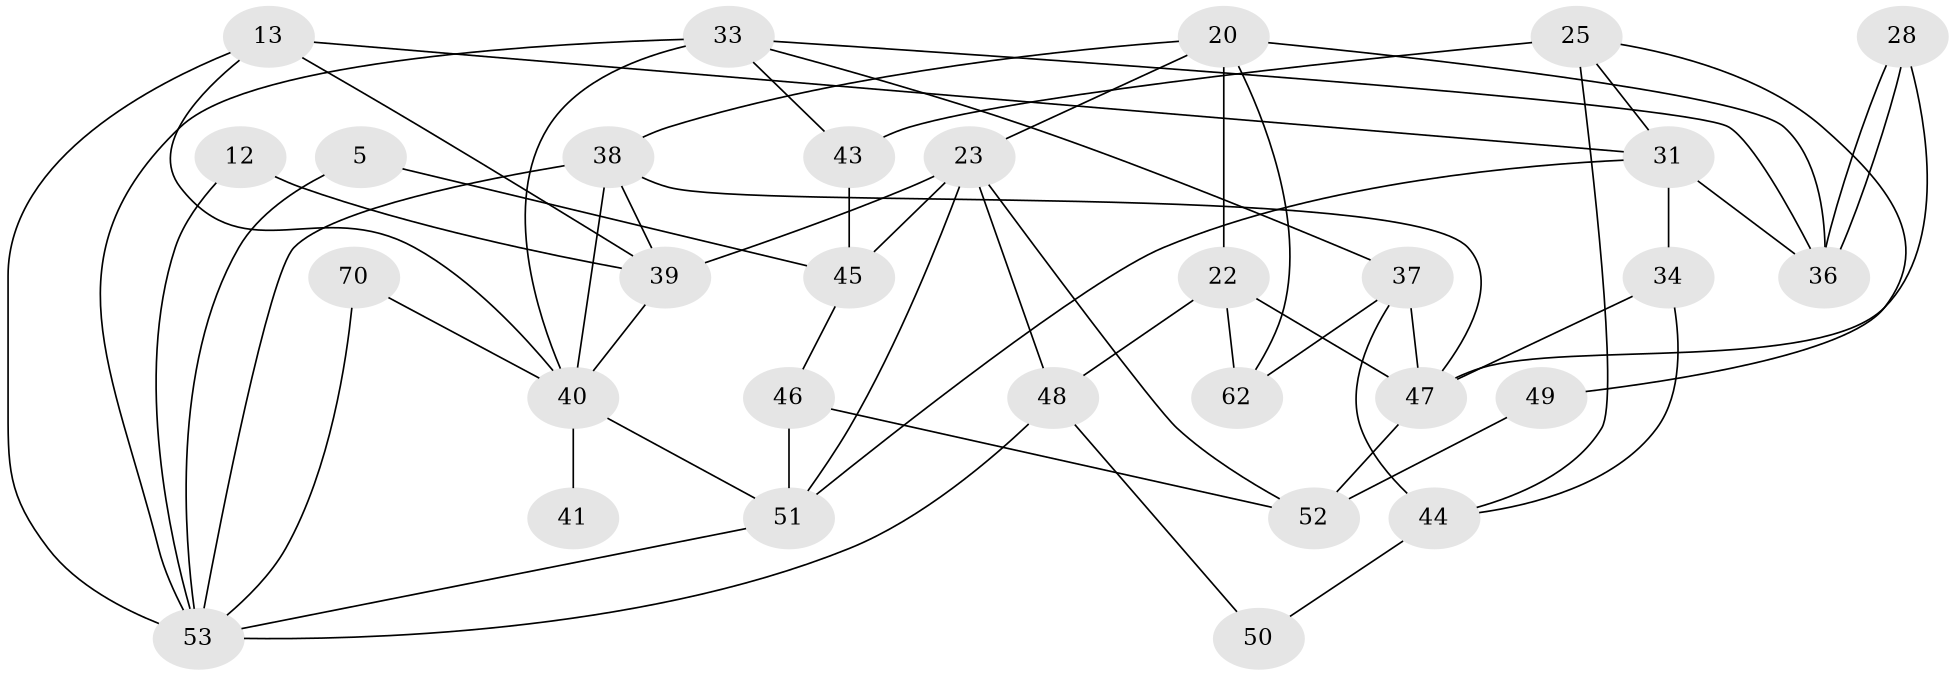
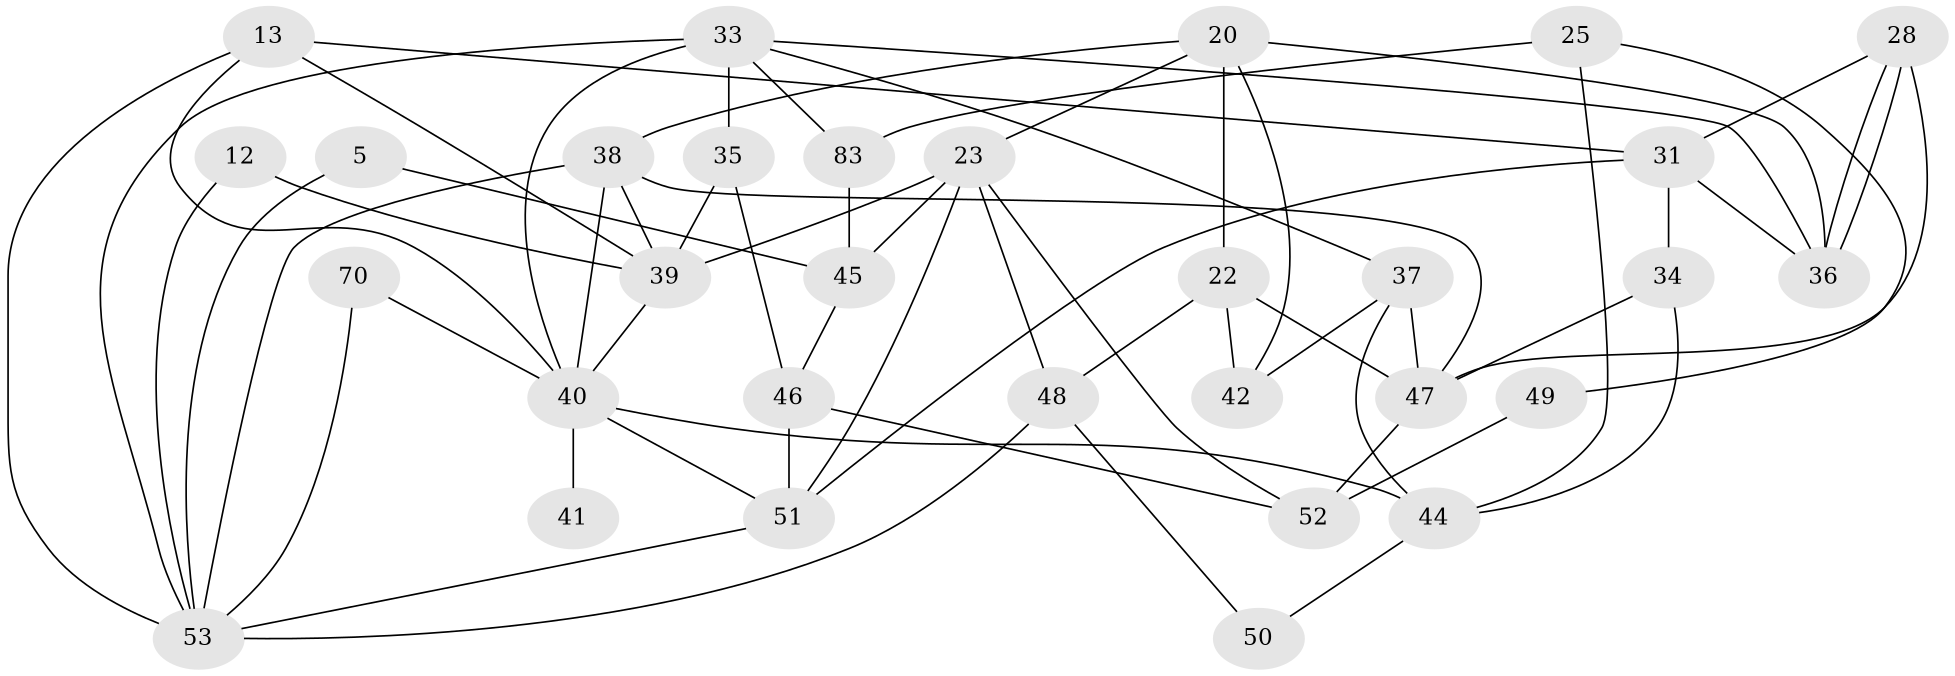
edge "25" -- "31": now "28" -- "31"
node "35": added
node "43": label "43" -> "83"
node "62": label "62" -> "42"
edge "40" -- "44": added
